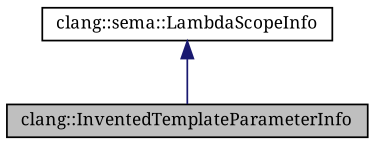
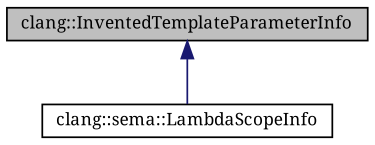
edge "clang::InventedTemplateParameterInfo" -> "clang::sema::LambdaScopeInfo": reversed
